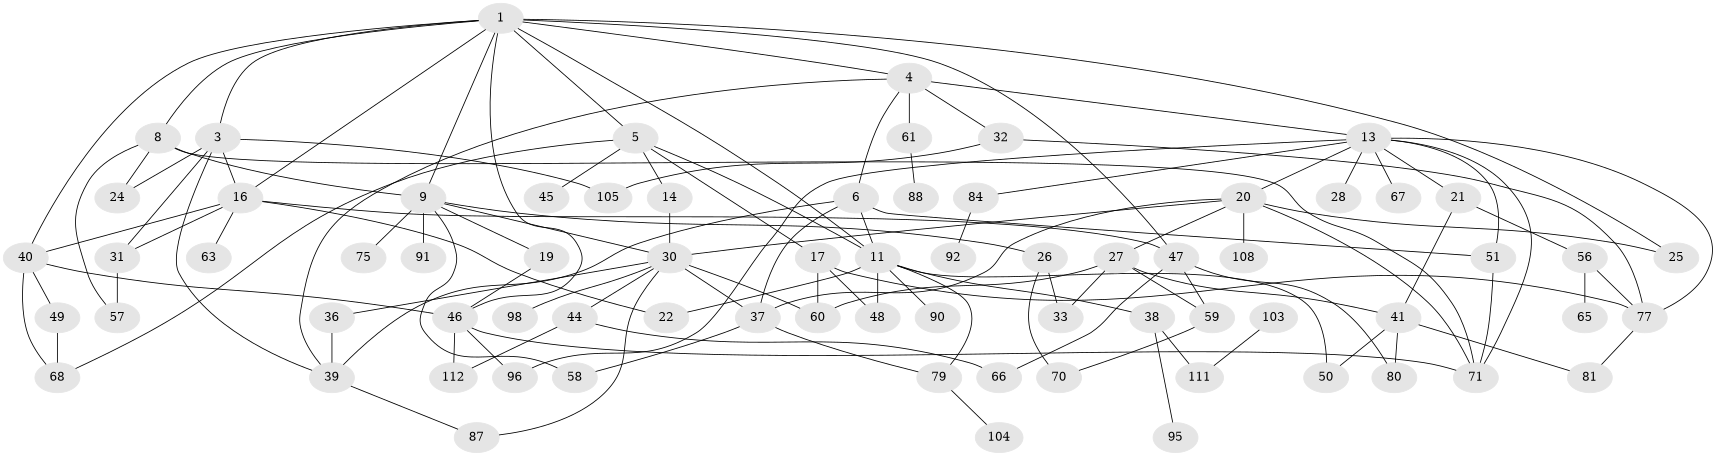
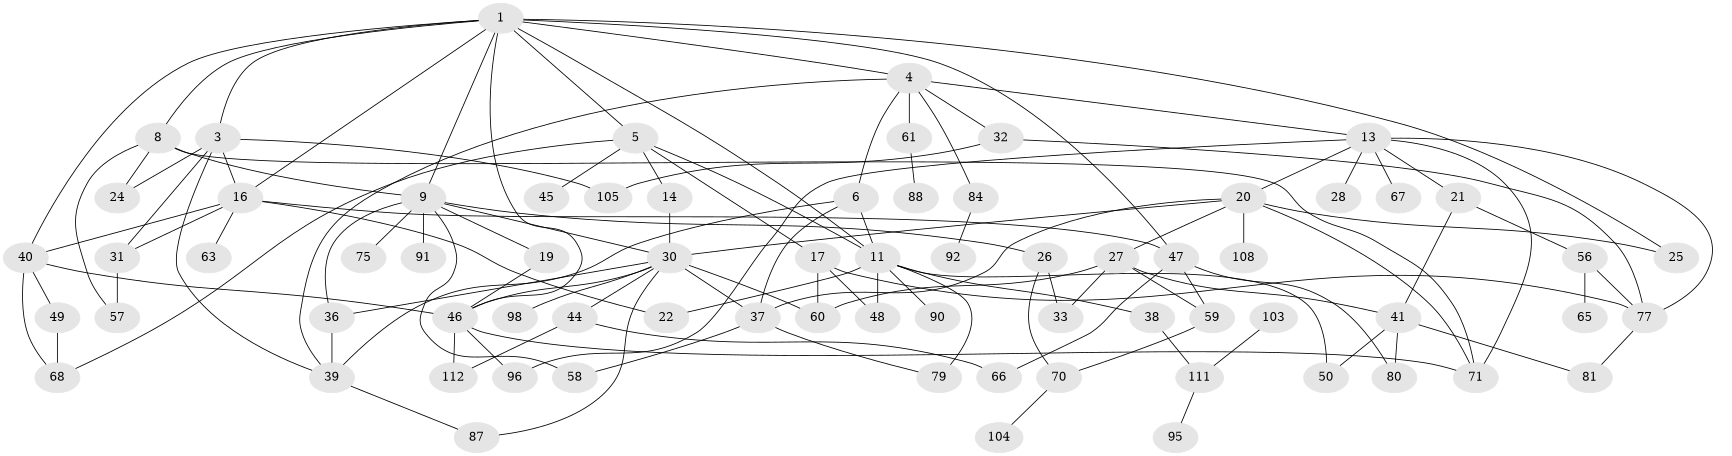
edge "13" -- "84": now "4" -- "84"
edge "9" -- "36": added
node "51": removed
edge "30" -- "46": added
edge "38" -- "95": now "111" -- "95"
edge "79" -- "104": now "70" -- "104"
